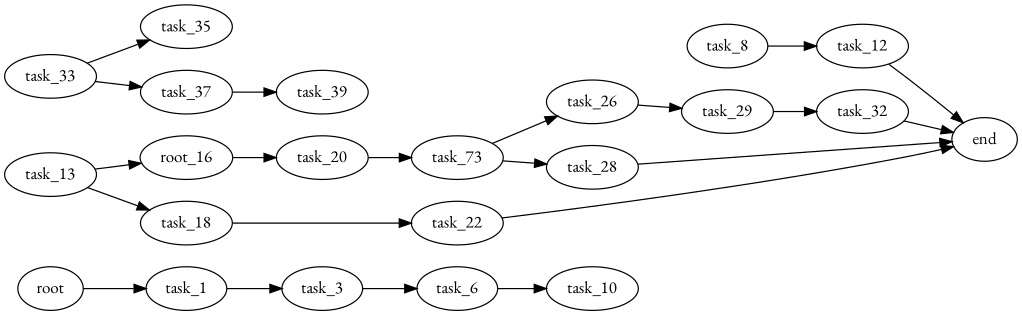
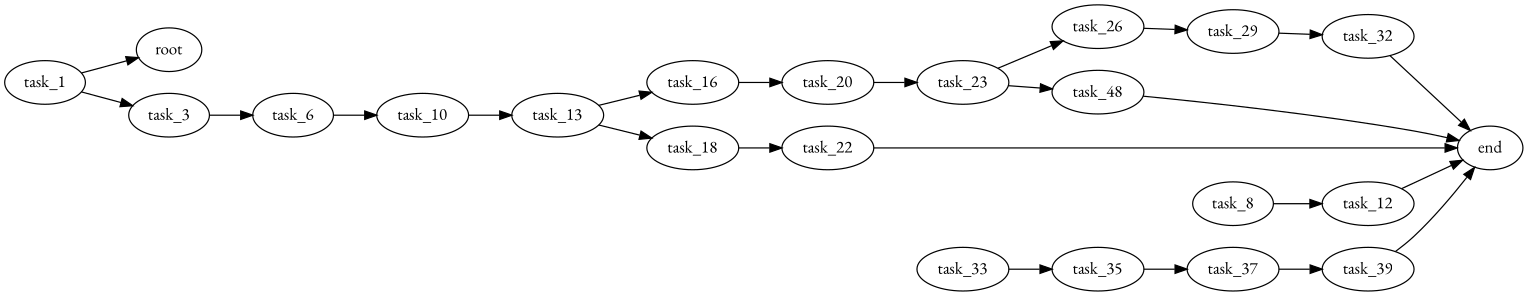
edge "task_33" -> "task_37": now "task_35" -> "task_37"
edge "task_10" -> "task_13": added
node "root_16": label "root_16" -> "task_16"
node "task_73": label "task_73" -> "task_23"
node "task_28": label "task_28" -> "task_48"
edge "task_39" -> "end": added
edge "root" -> "task_1": reversed
